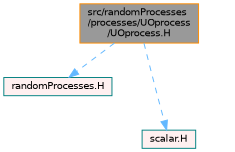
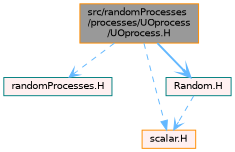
edge "src/randomProcesses /processes/UOprocess /UOprocess.H" -> "randomProcesses.H": arrowhead normal -> vee
node "Random.H": added
node "scalar.H": color teal -> darkorange
